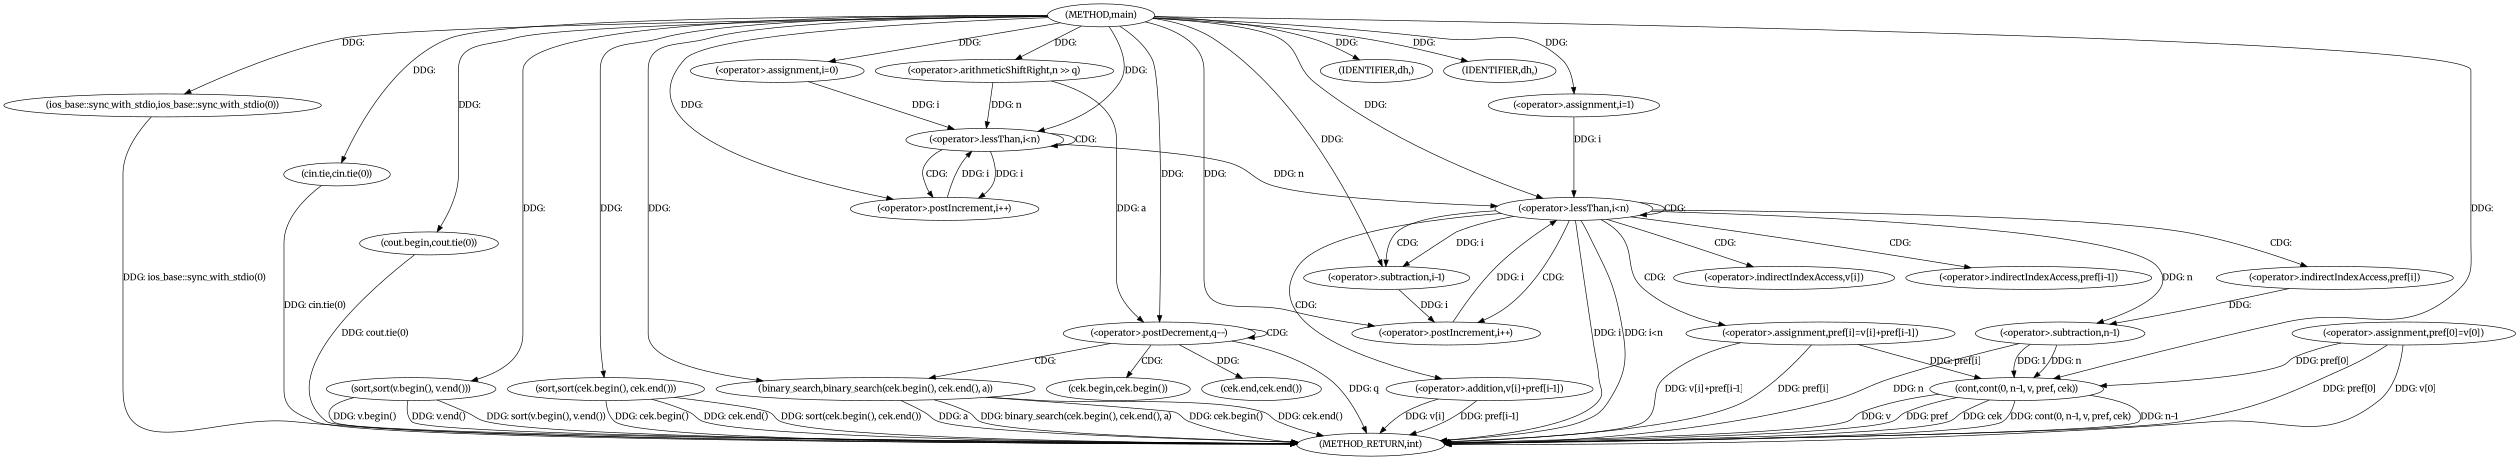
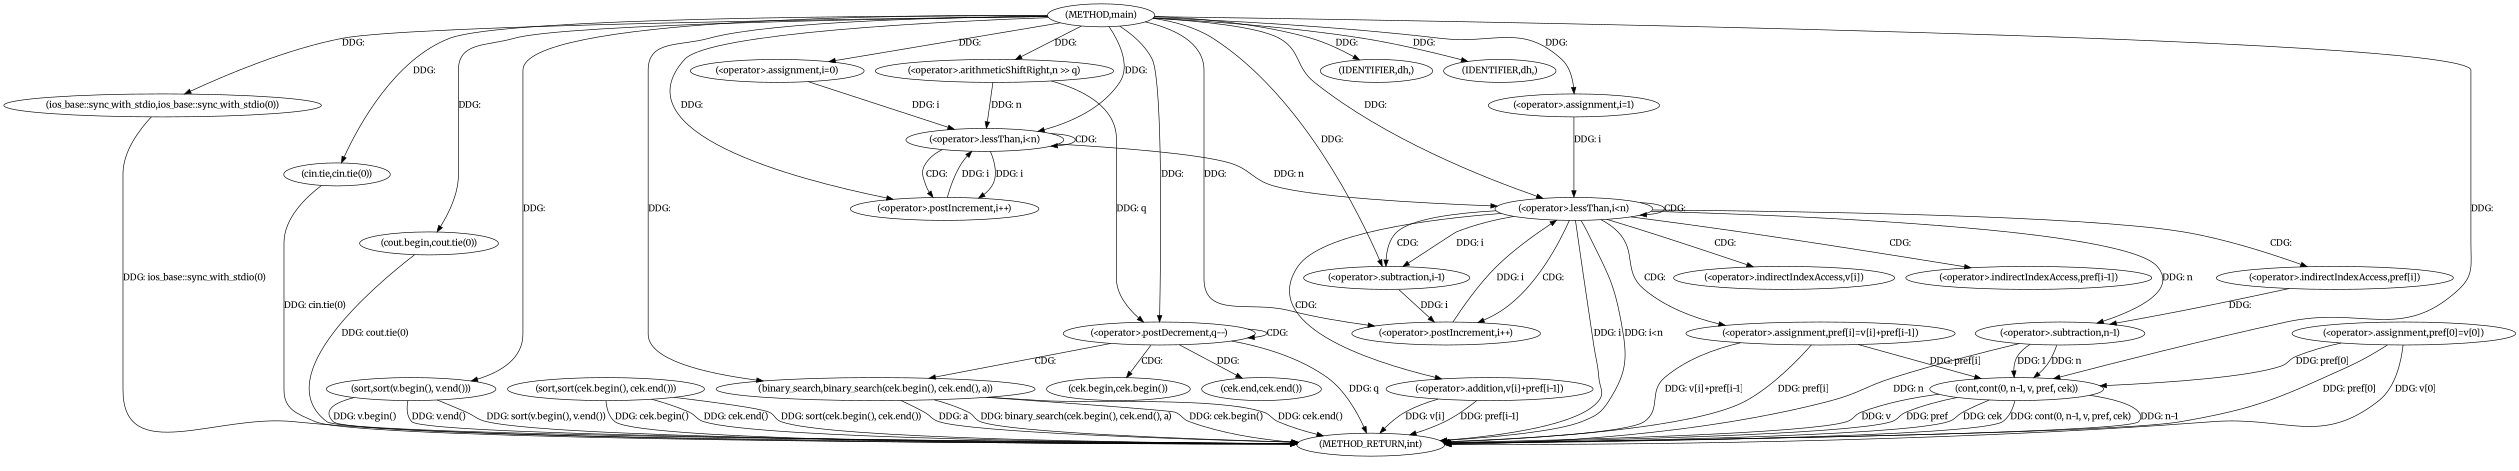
edge "(METHOD,main)" -> "(sort,sort(cek.begin(), cek.end()))": removed, label "DDG:"
edge "(<operator>.arithmeticShiftRight,n >> q)" -> "(<operator>.postDecrement,q--)": label "DDG: a" -> "DDG: q"
